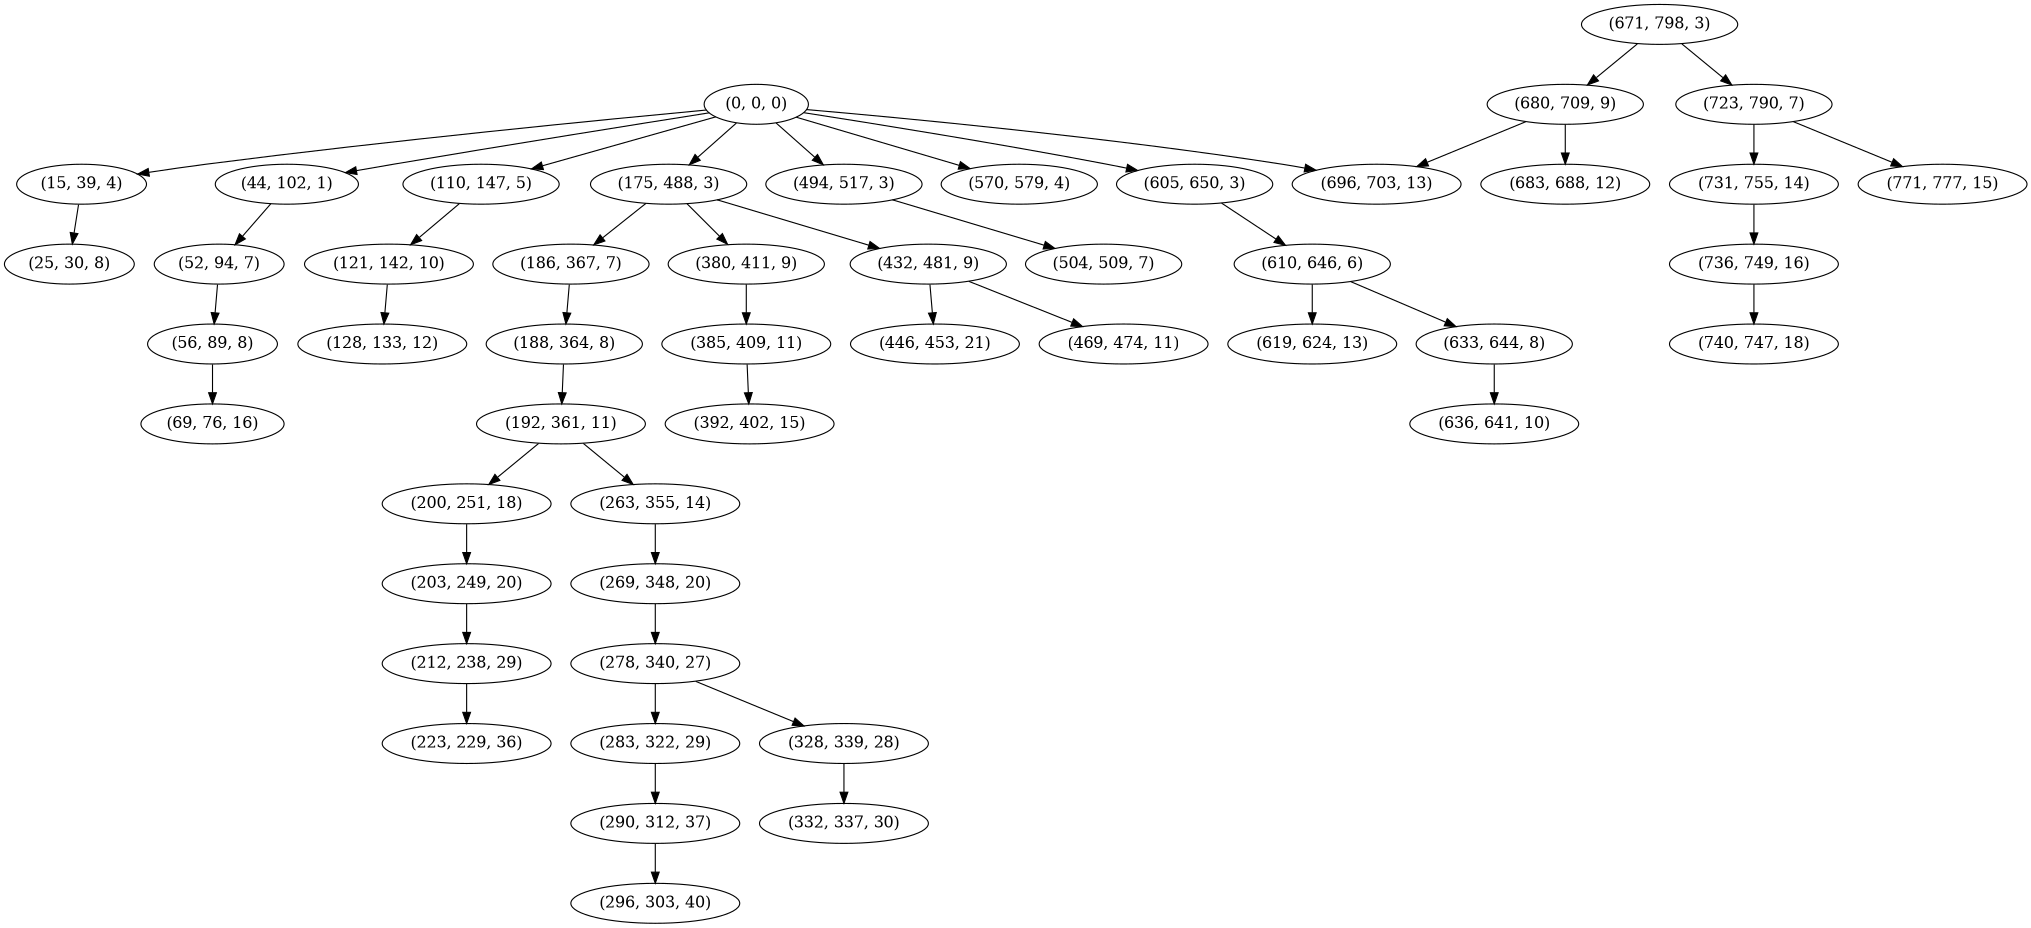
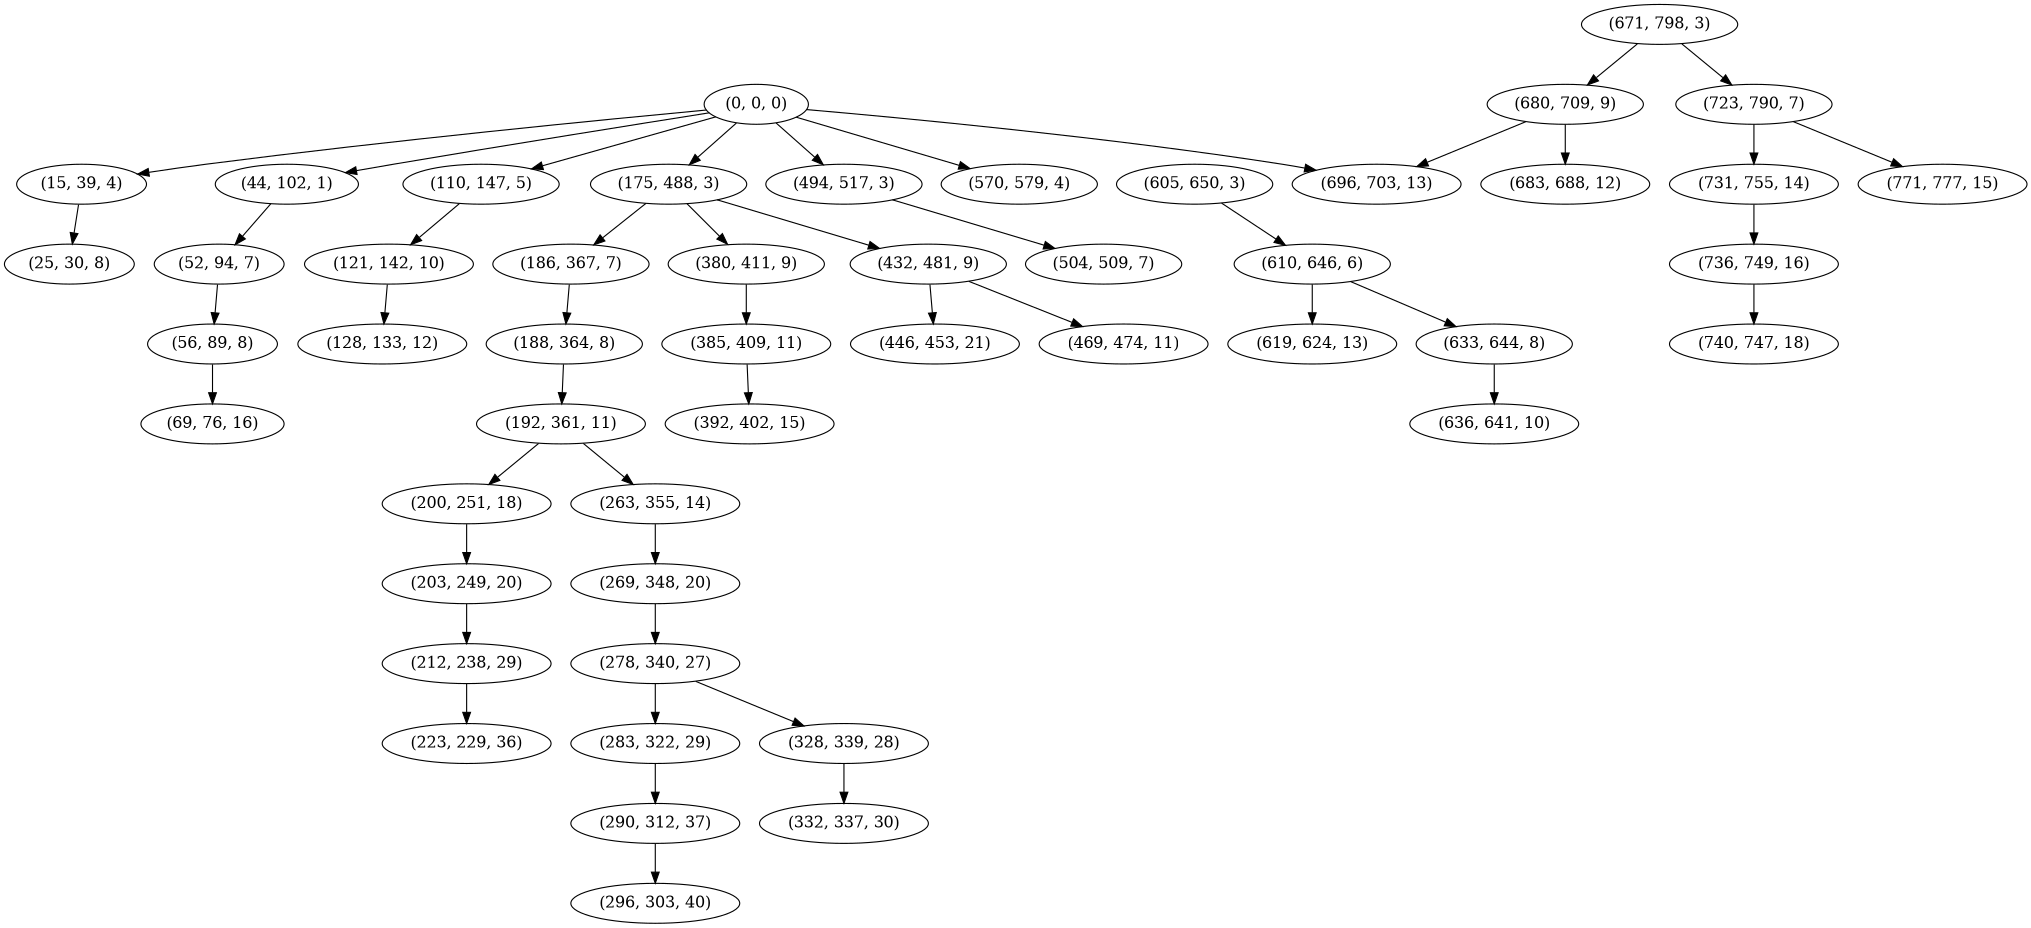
edge "(0, 0, 0)" -> "(605, 650, 3)": removed
